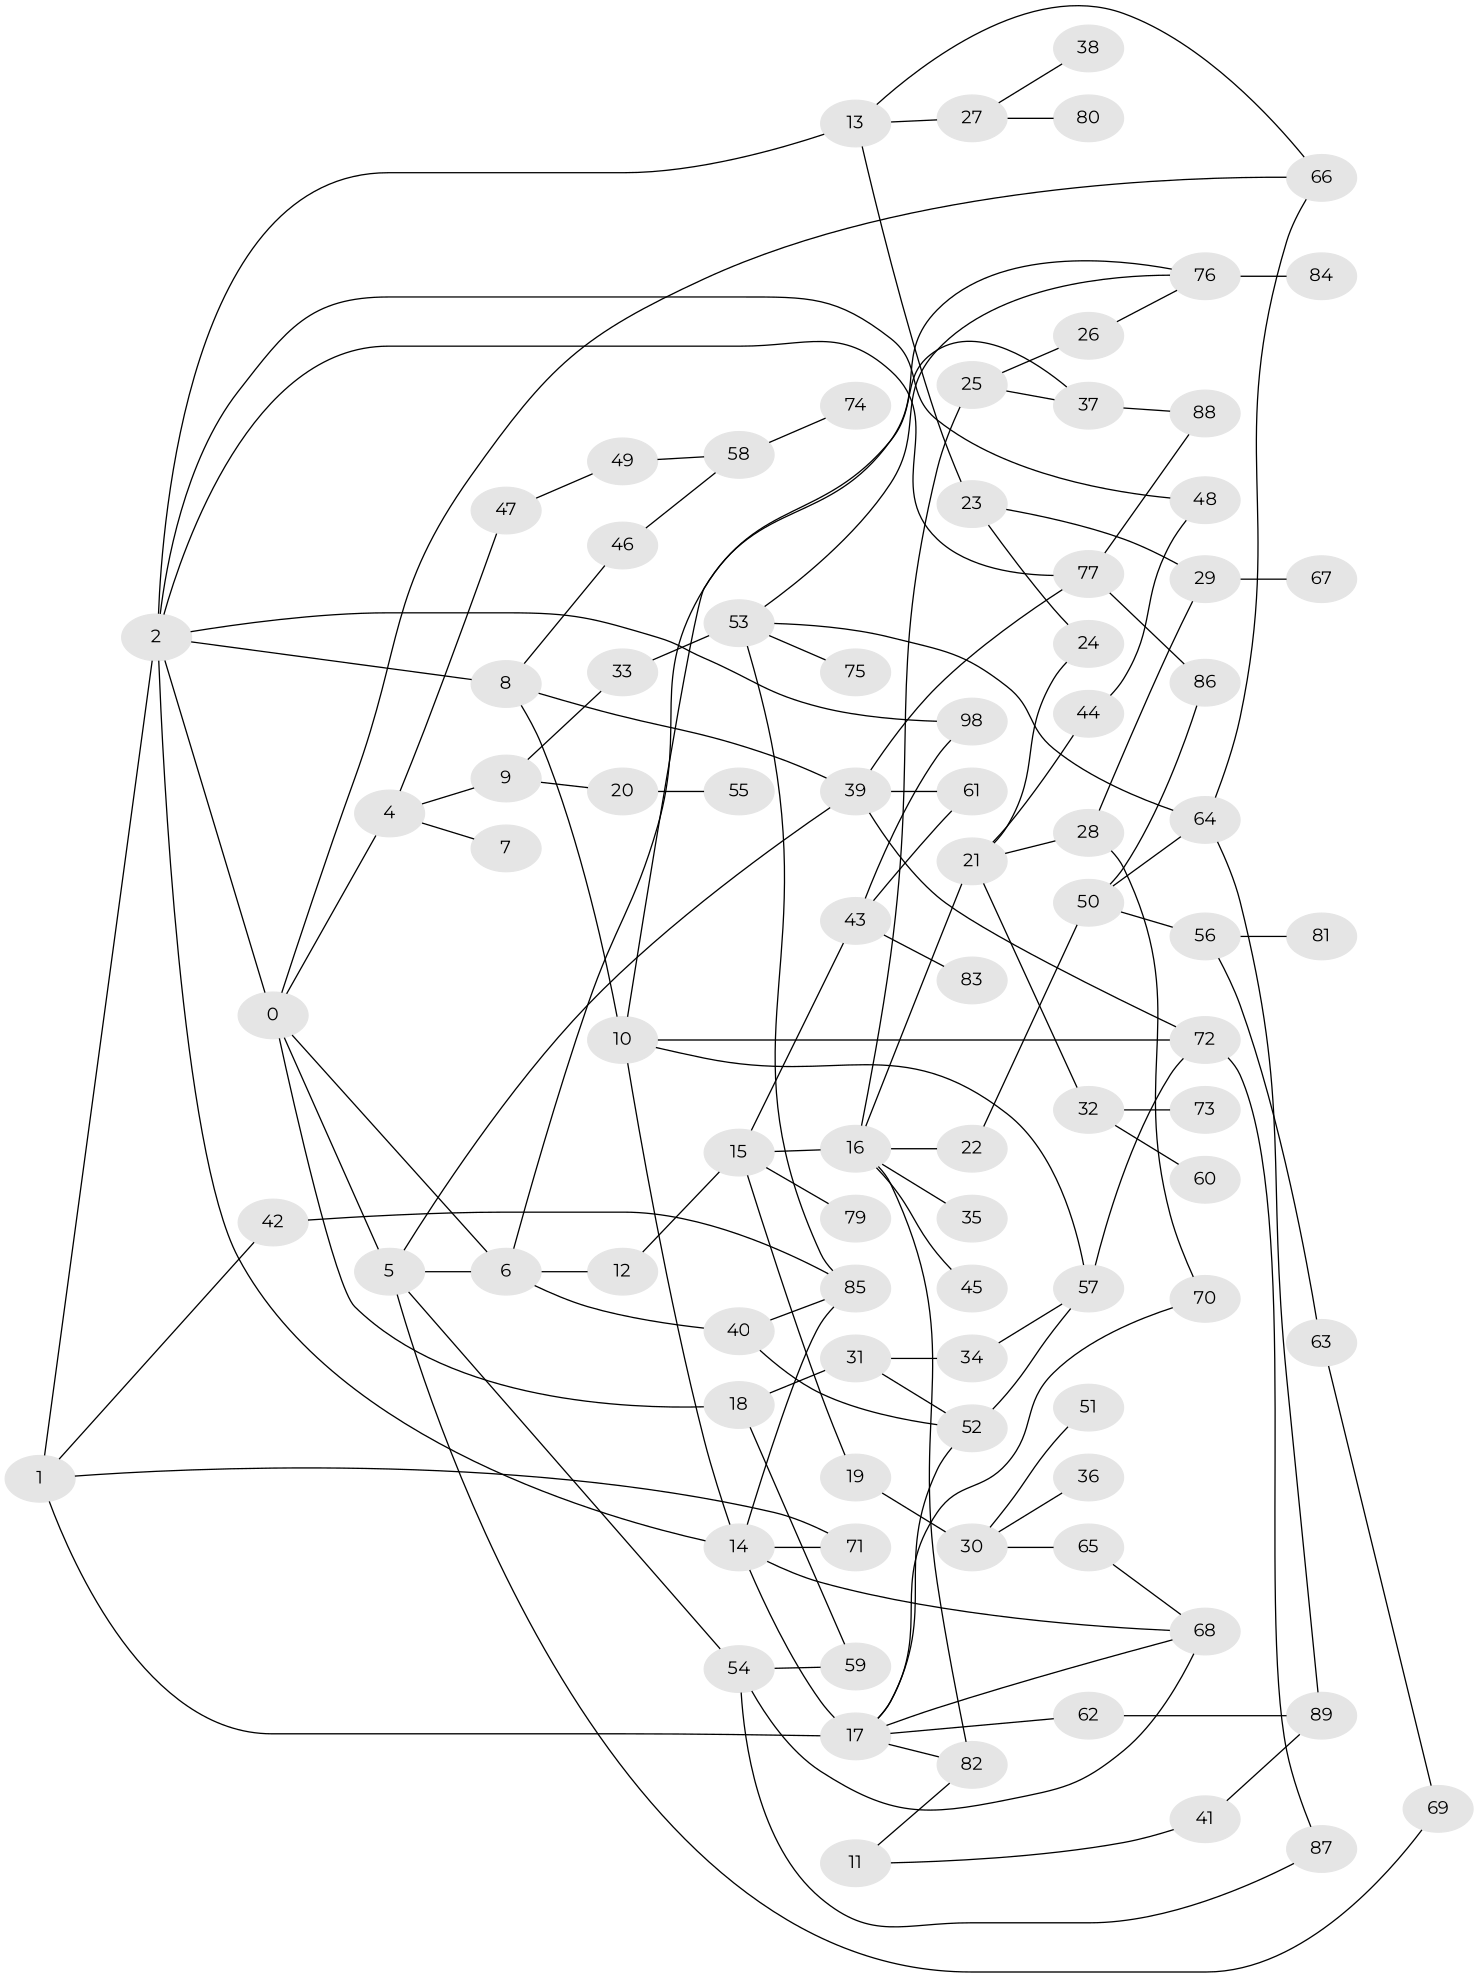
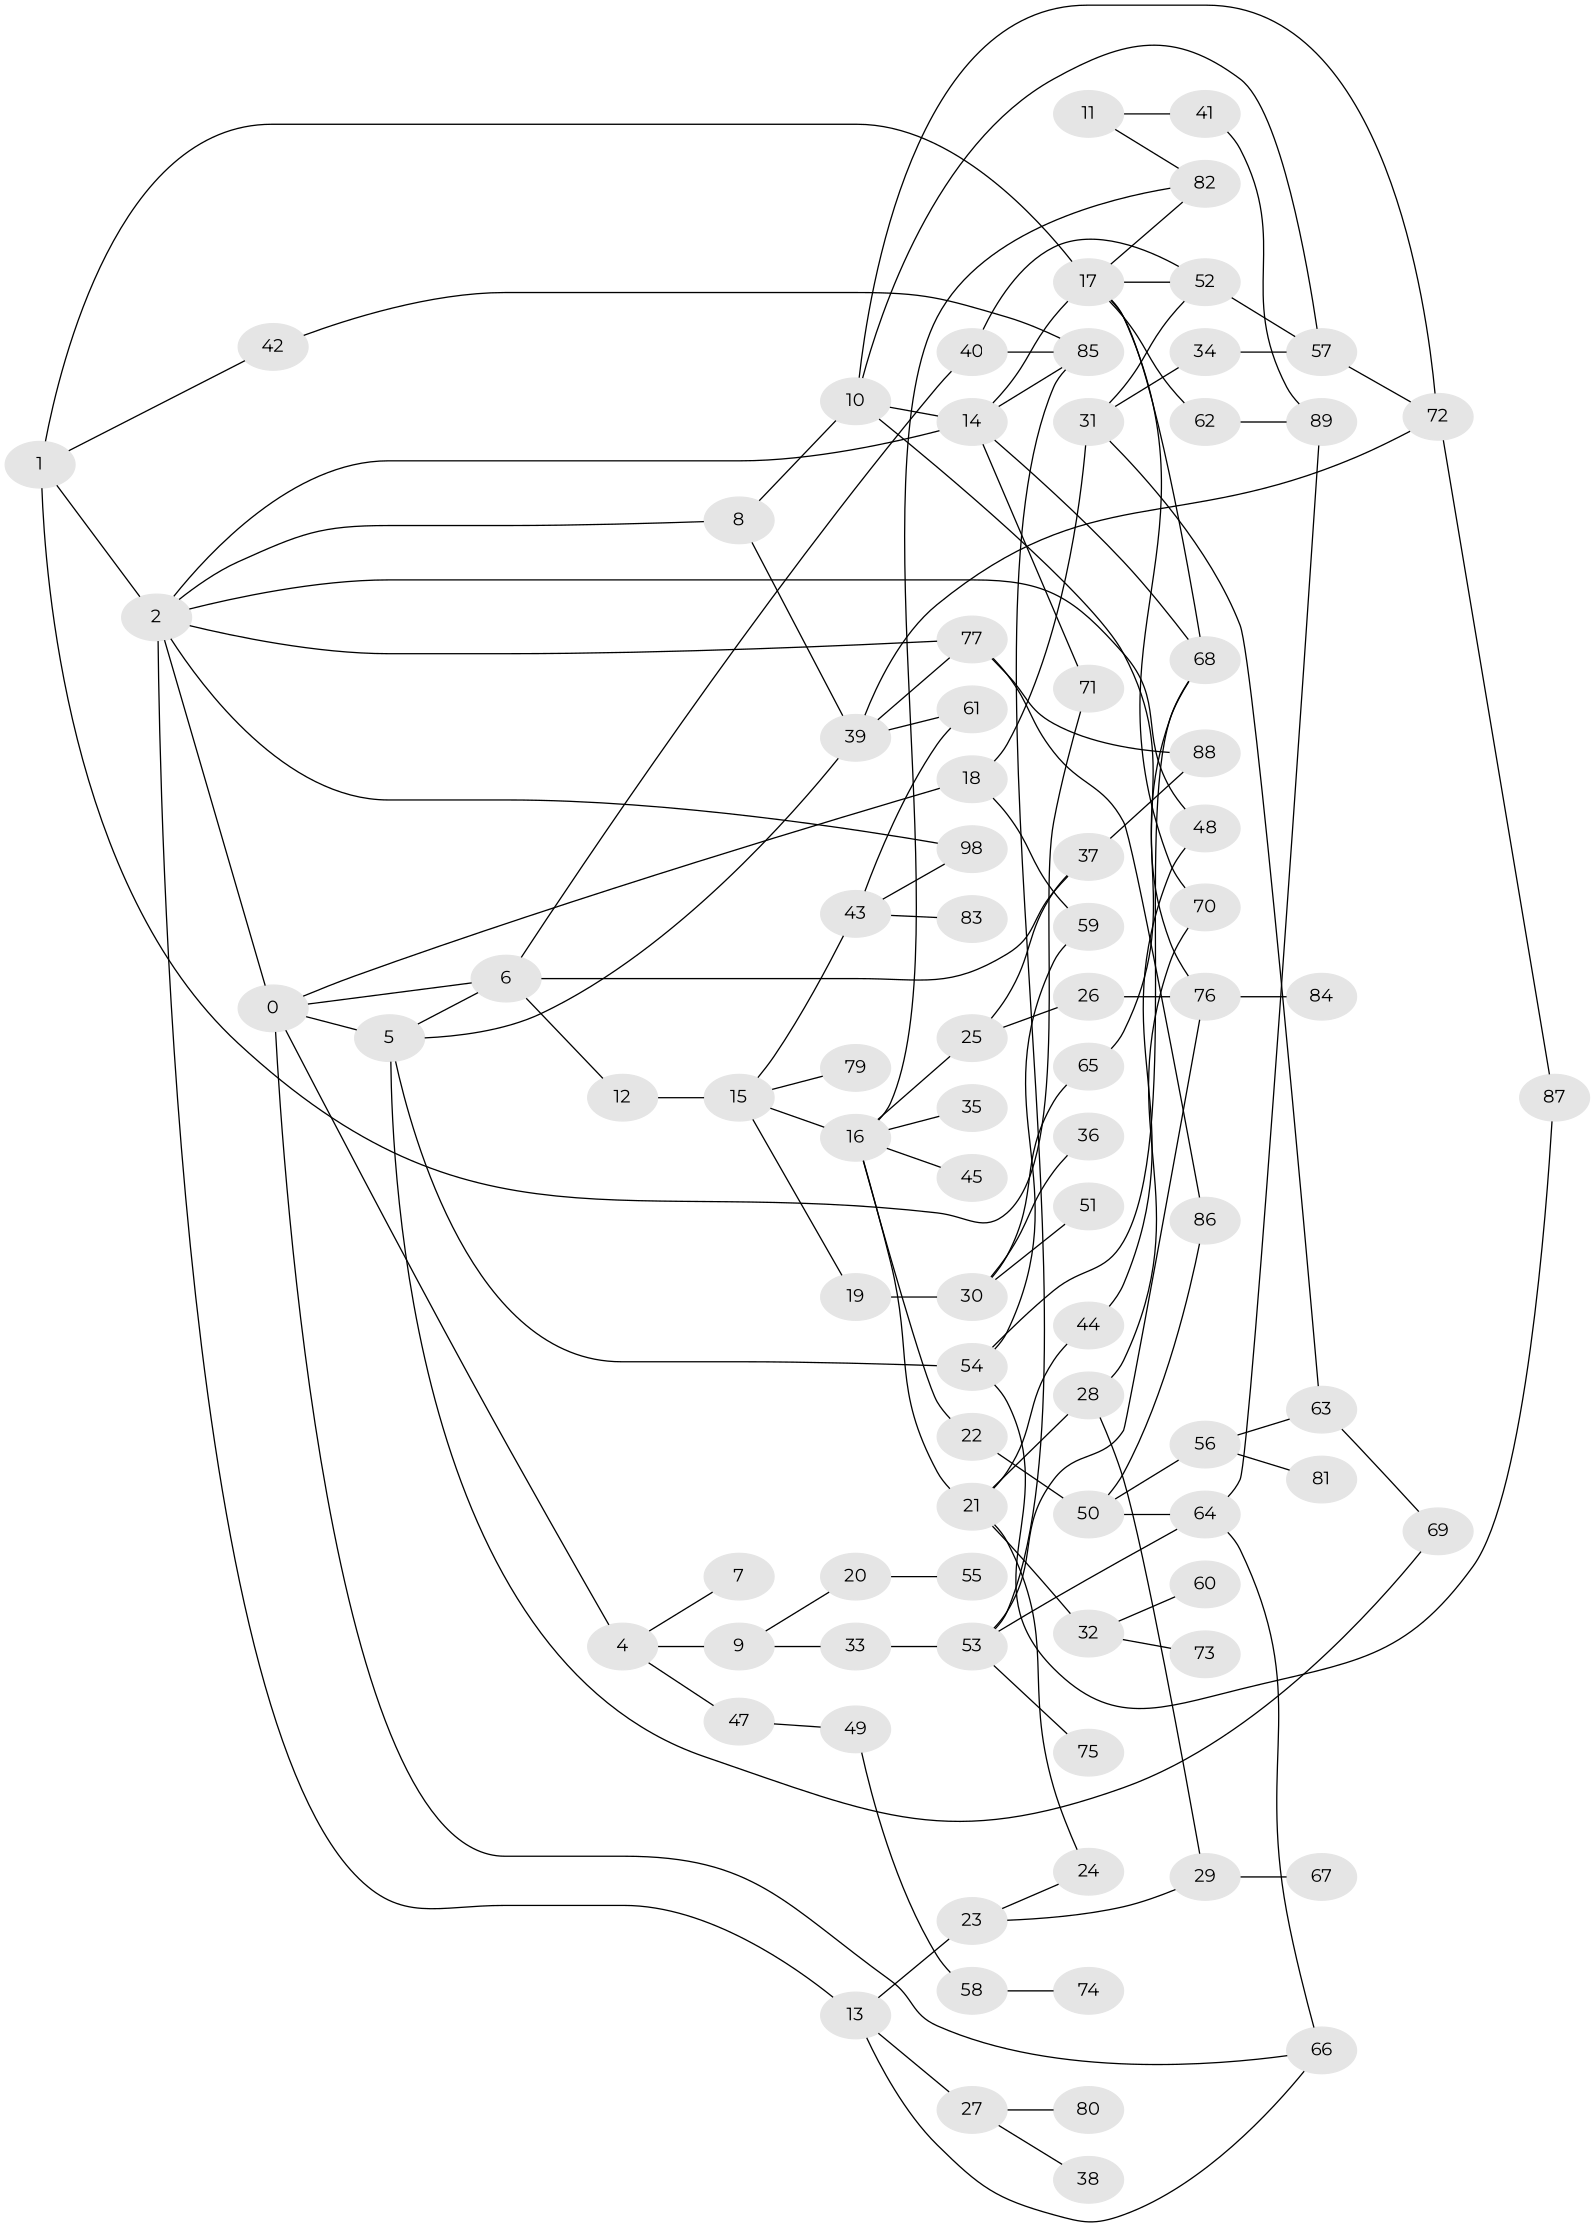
node "46": removed
edge "31" -- "63": added
